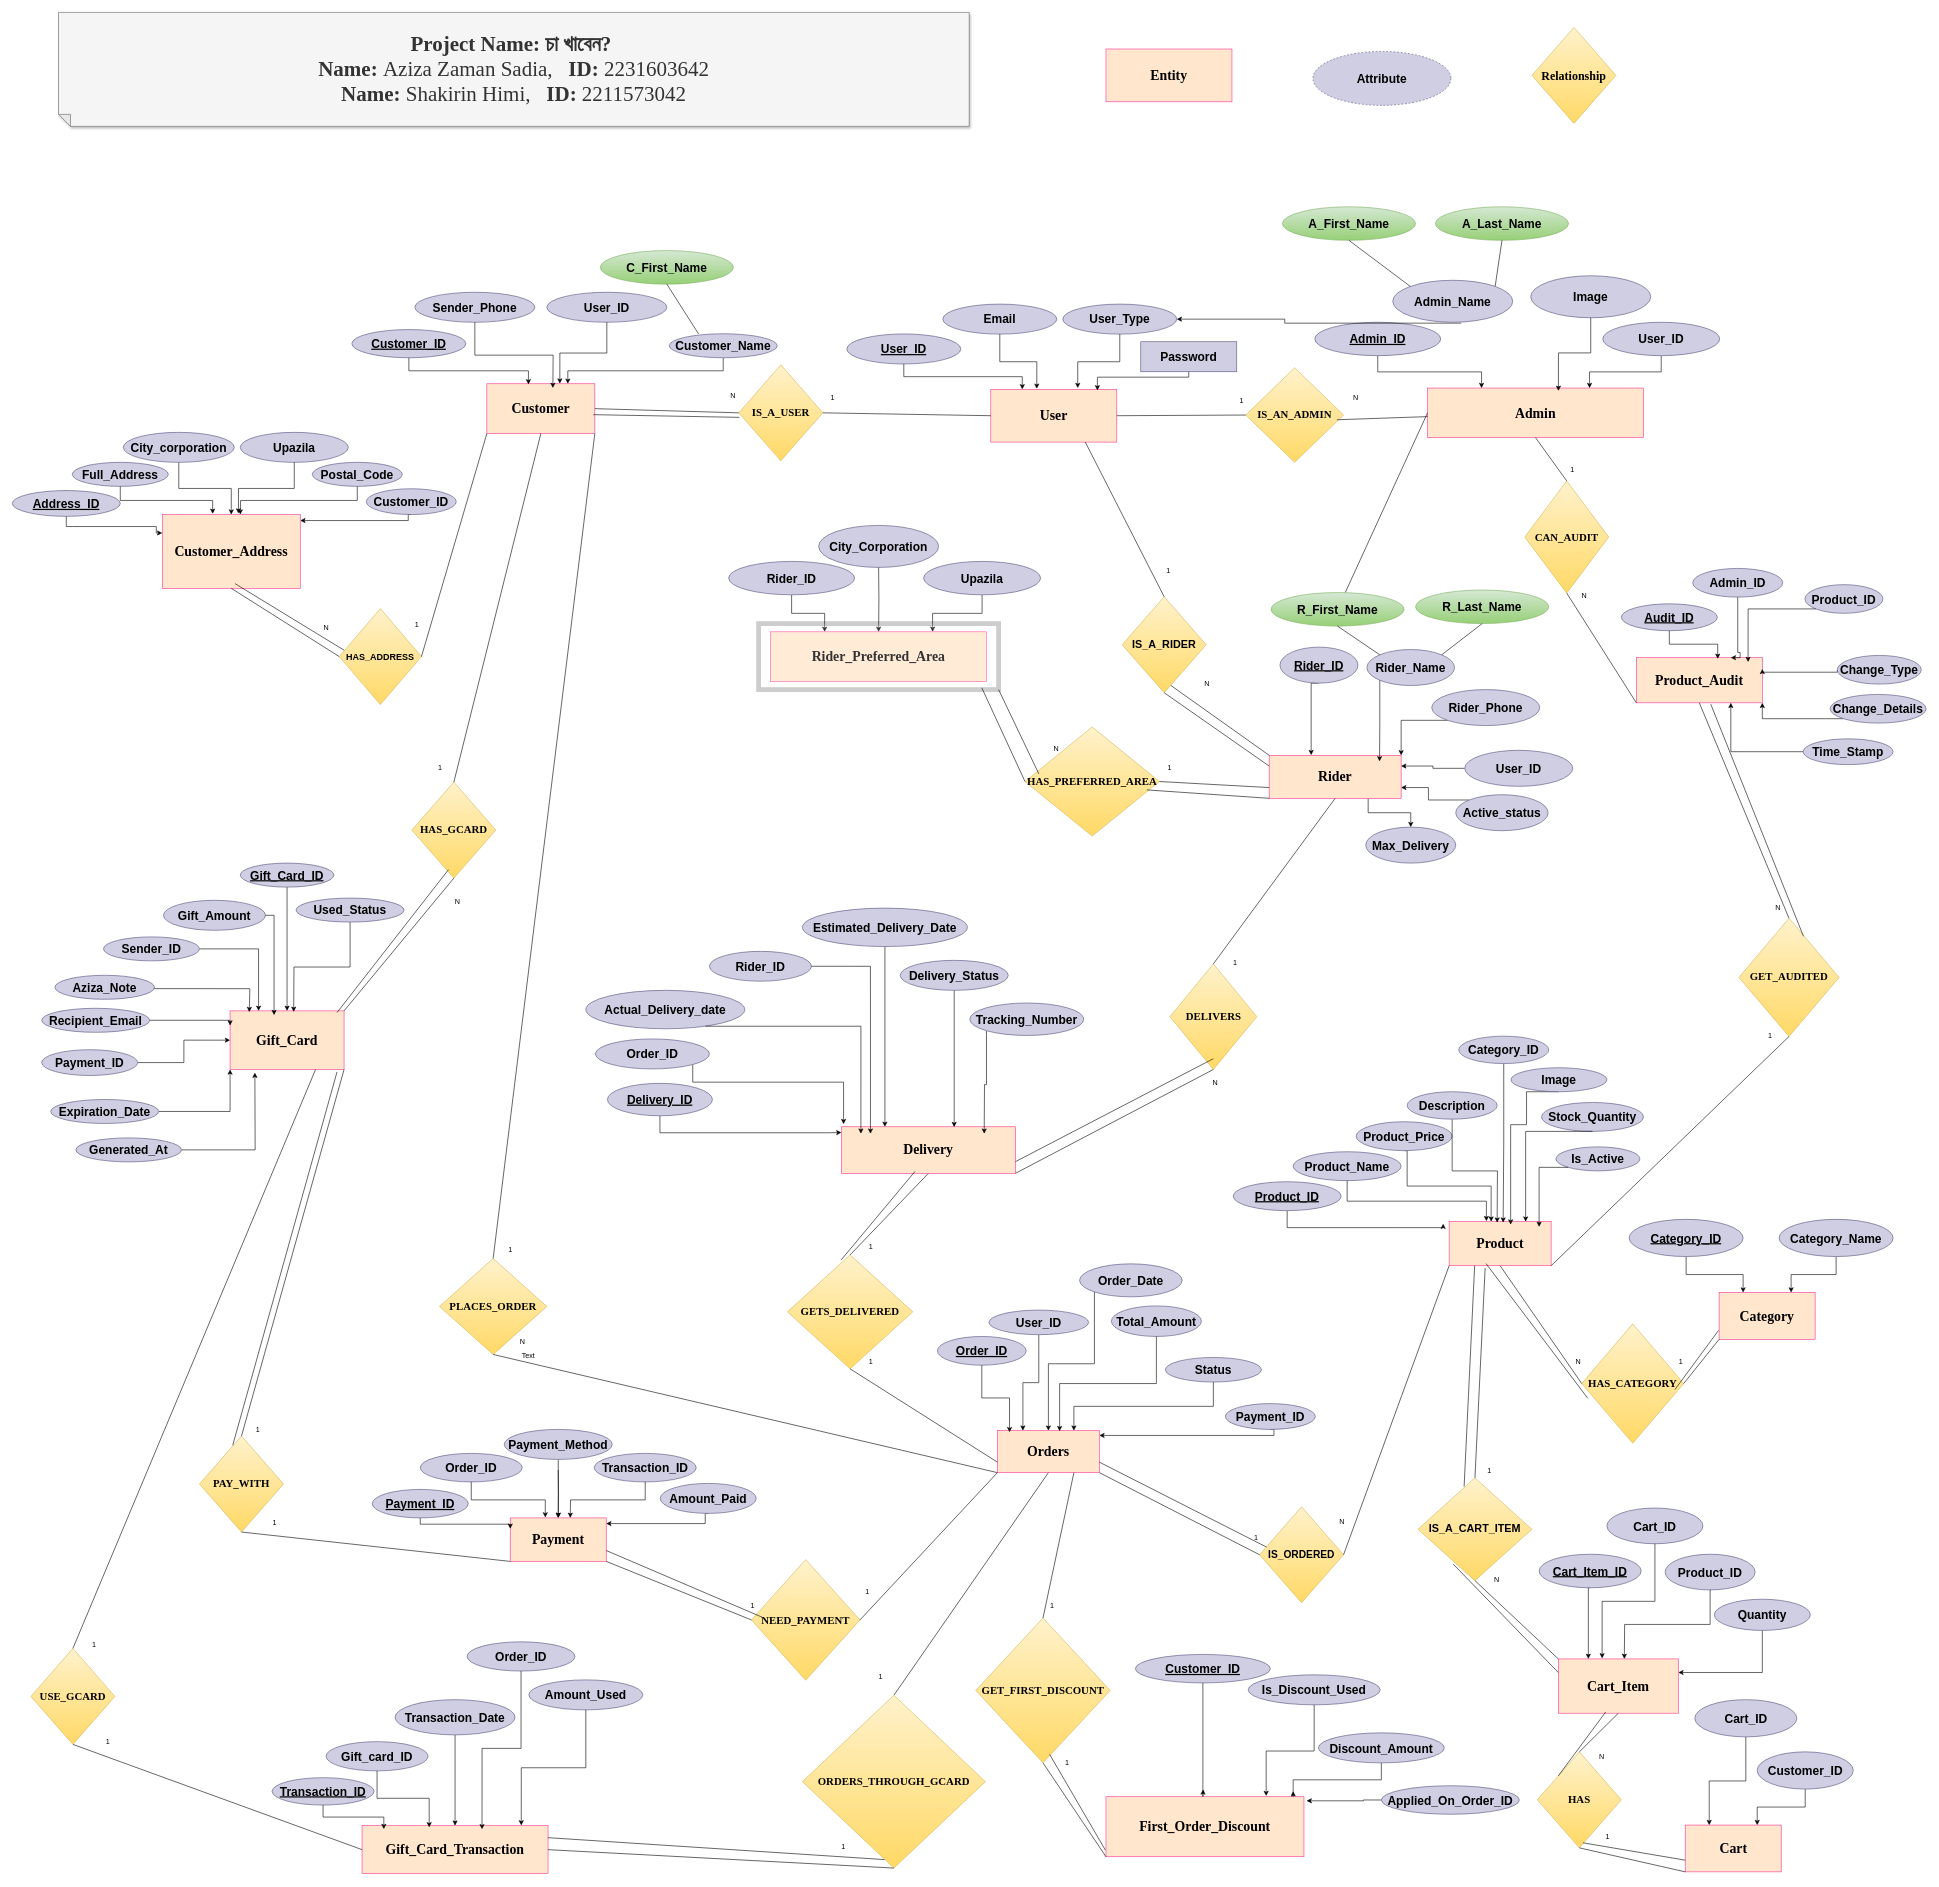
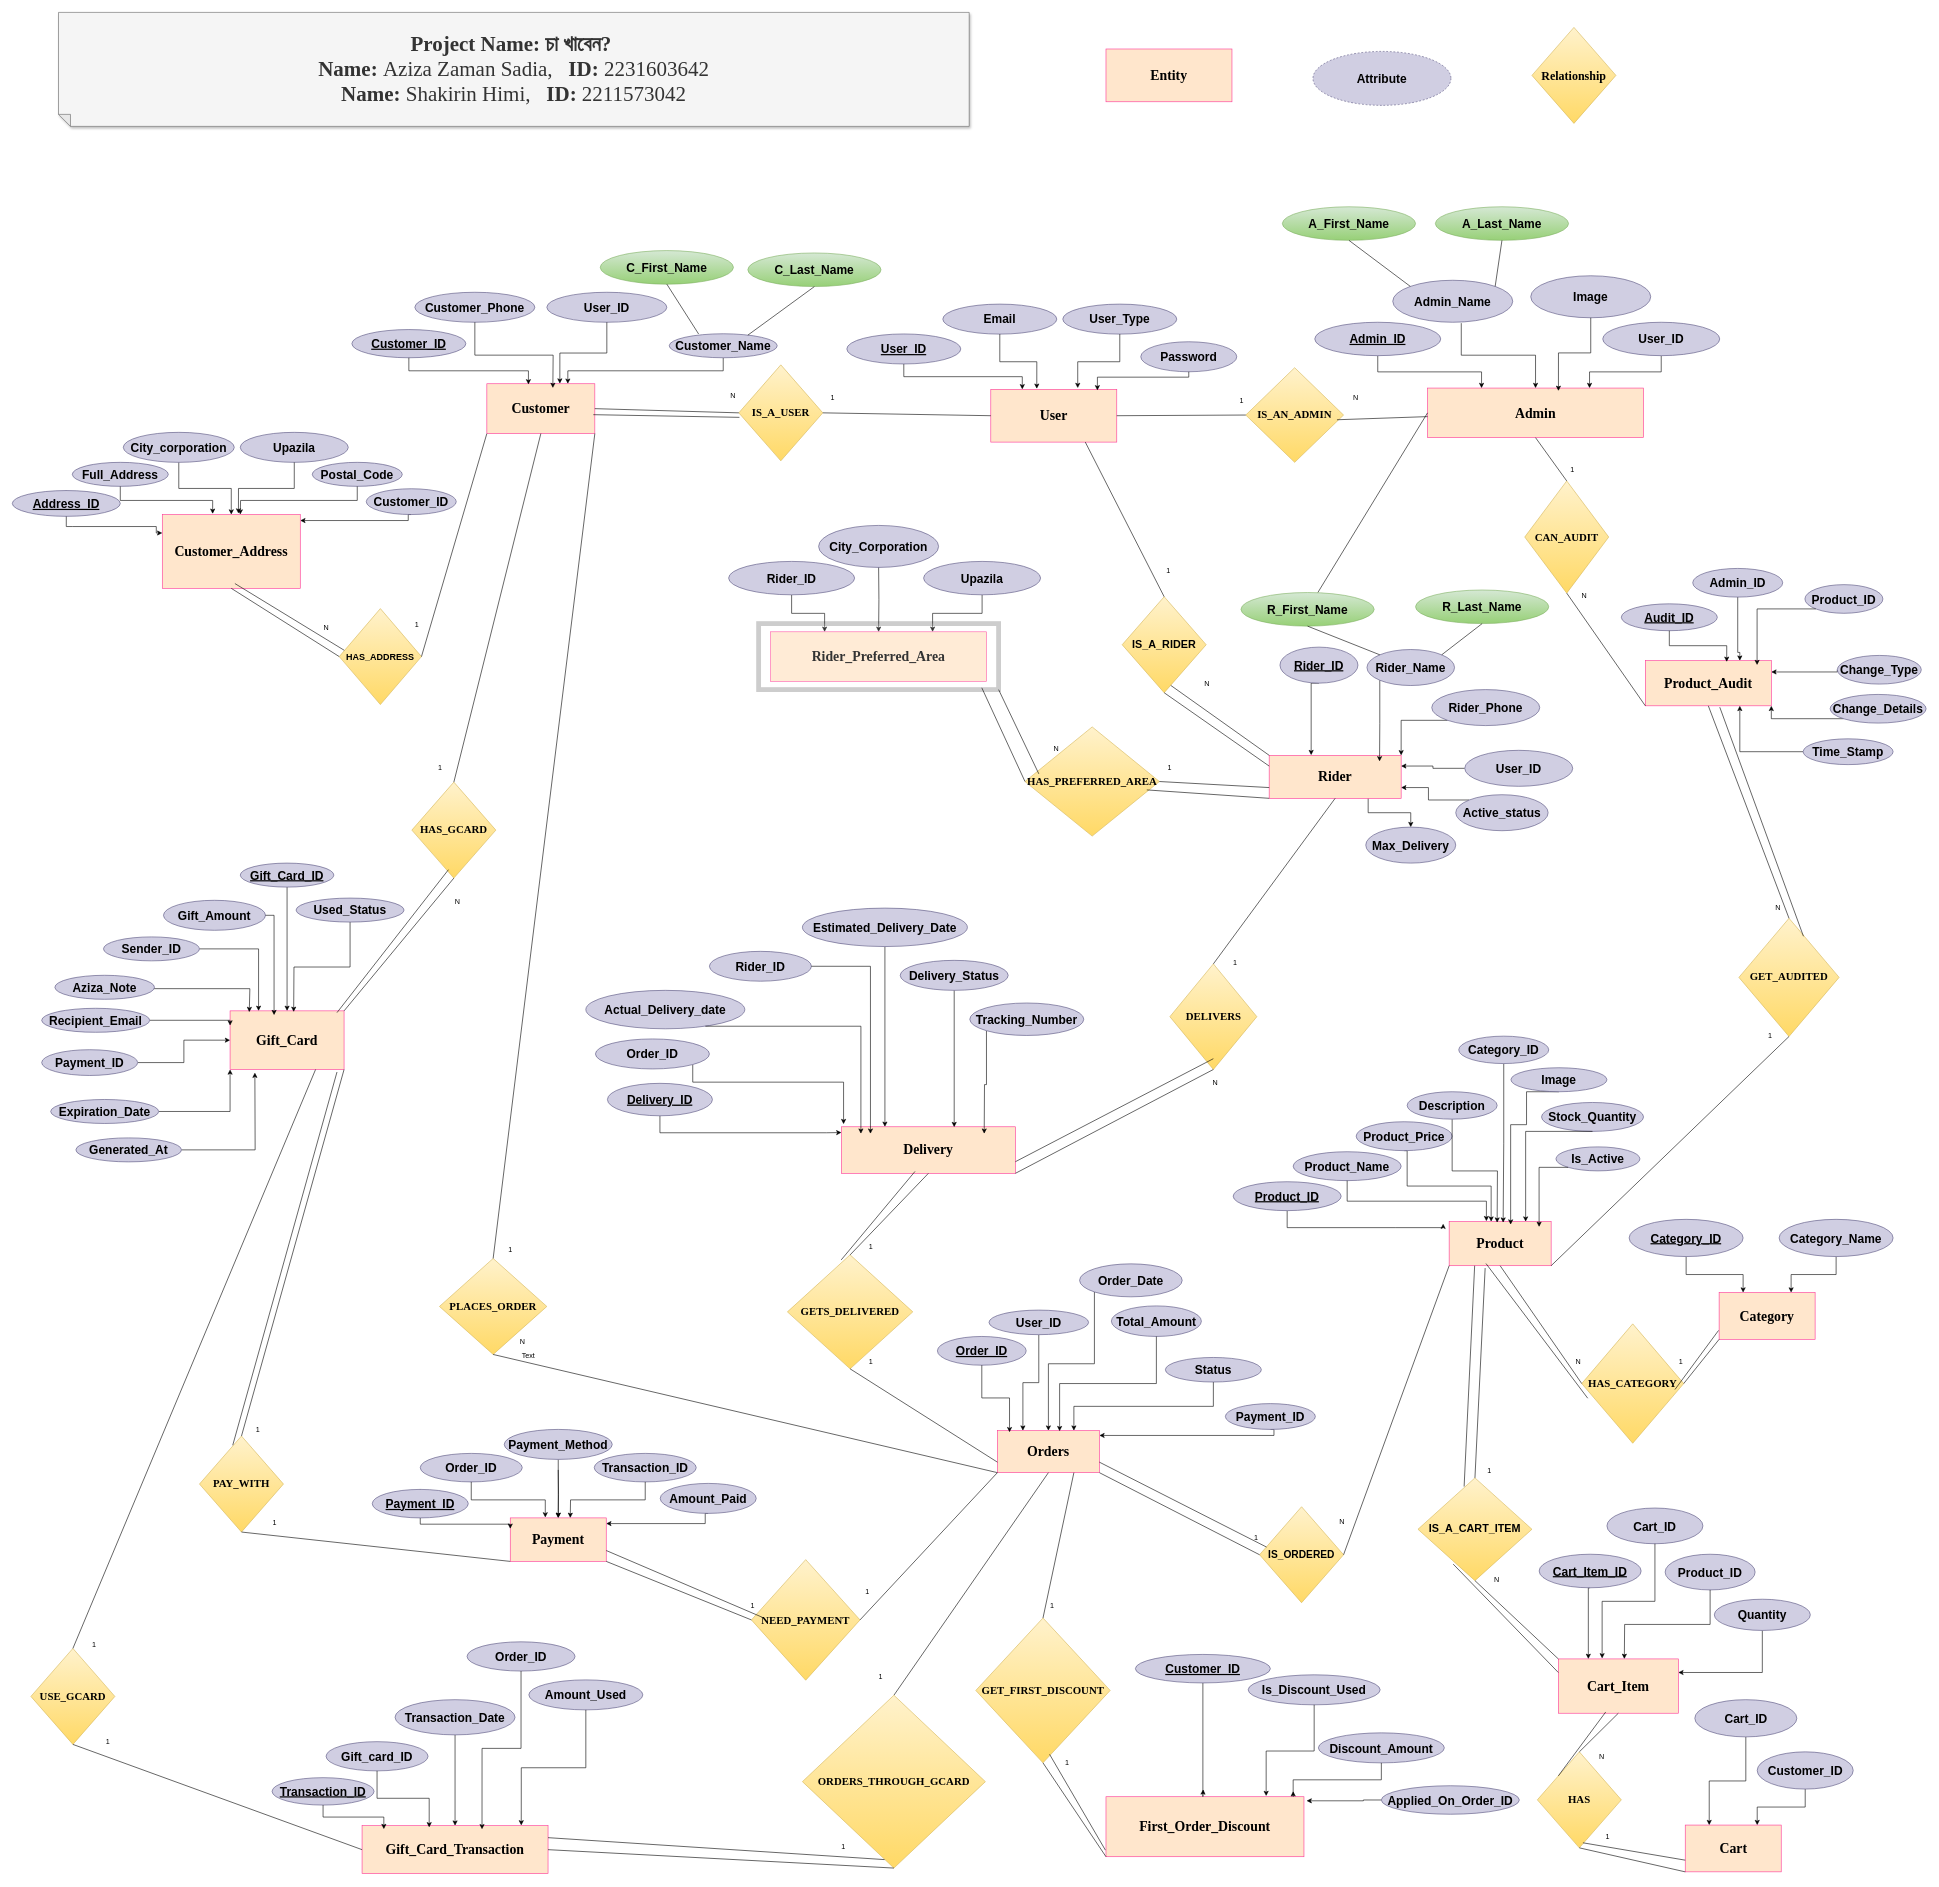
node "C_Last_Name": added
node "Sender_Phone": label "Sender_Phone" -> "Customer_Phone"
edge "C_Last_Name" -- "Customer_Name": added
edge "Admin_Name" -> "User_Type": now "Admin_Name" -> "Admin"
node "Password": shape rectangle -> ellipse
node "R_First_Name": moved (1338, 609) -> (1308, 609)
node "Product_Audit": moved (1700, 680) -> (1709, 683)
